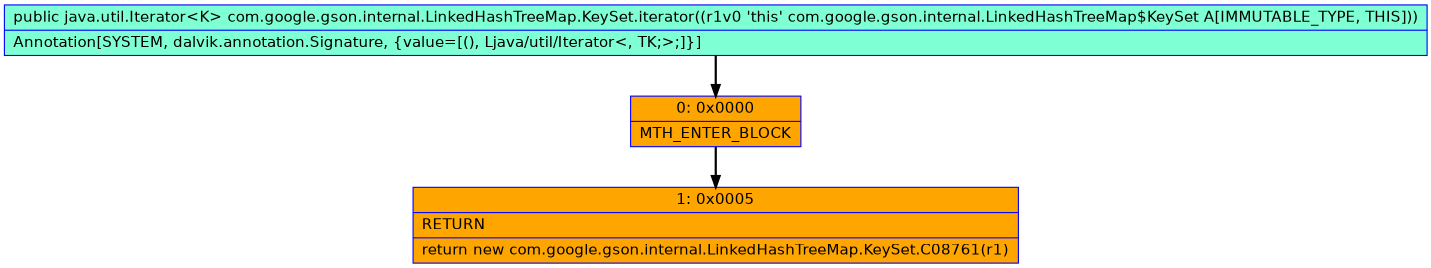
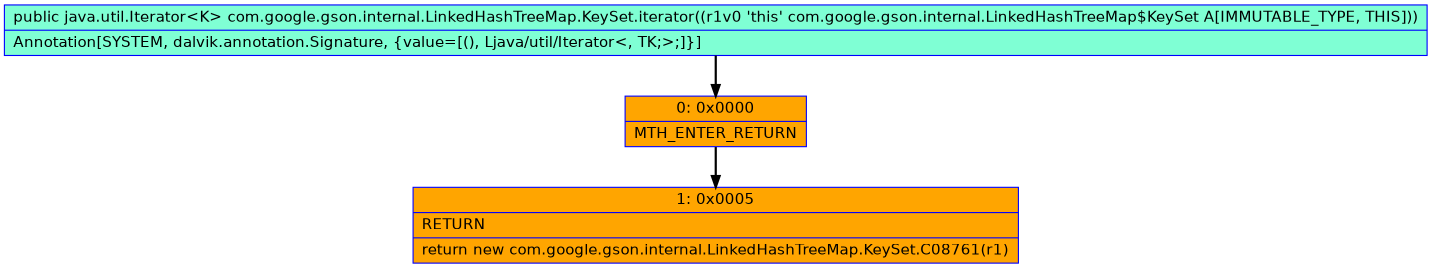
node "0: 0x0000": text "MTH_ENTER_BLOCK" -> "MTH_ENTER_RETURN"
